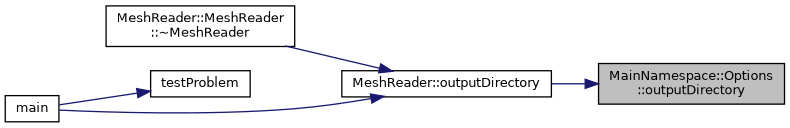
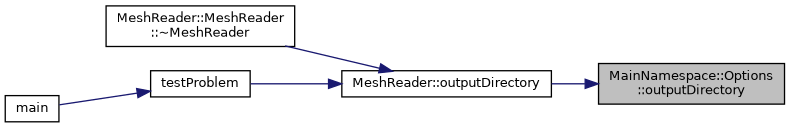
edge "main" -> "MeshReader::outputDirectory": now "testProblem" -> "MeshReader::outputDirectory"
